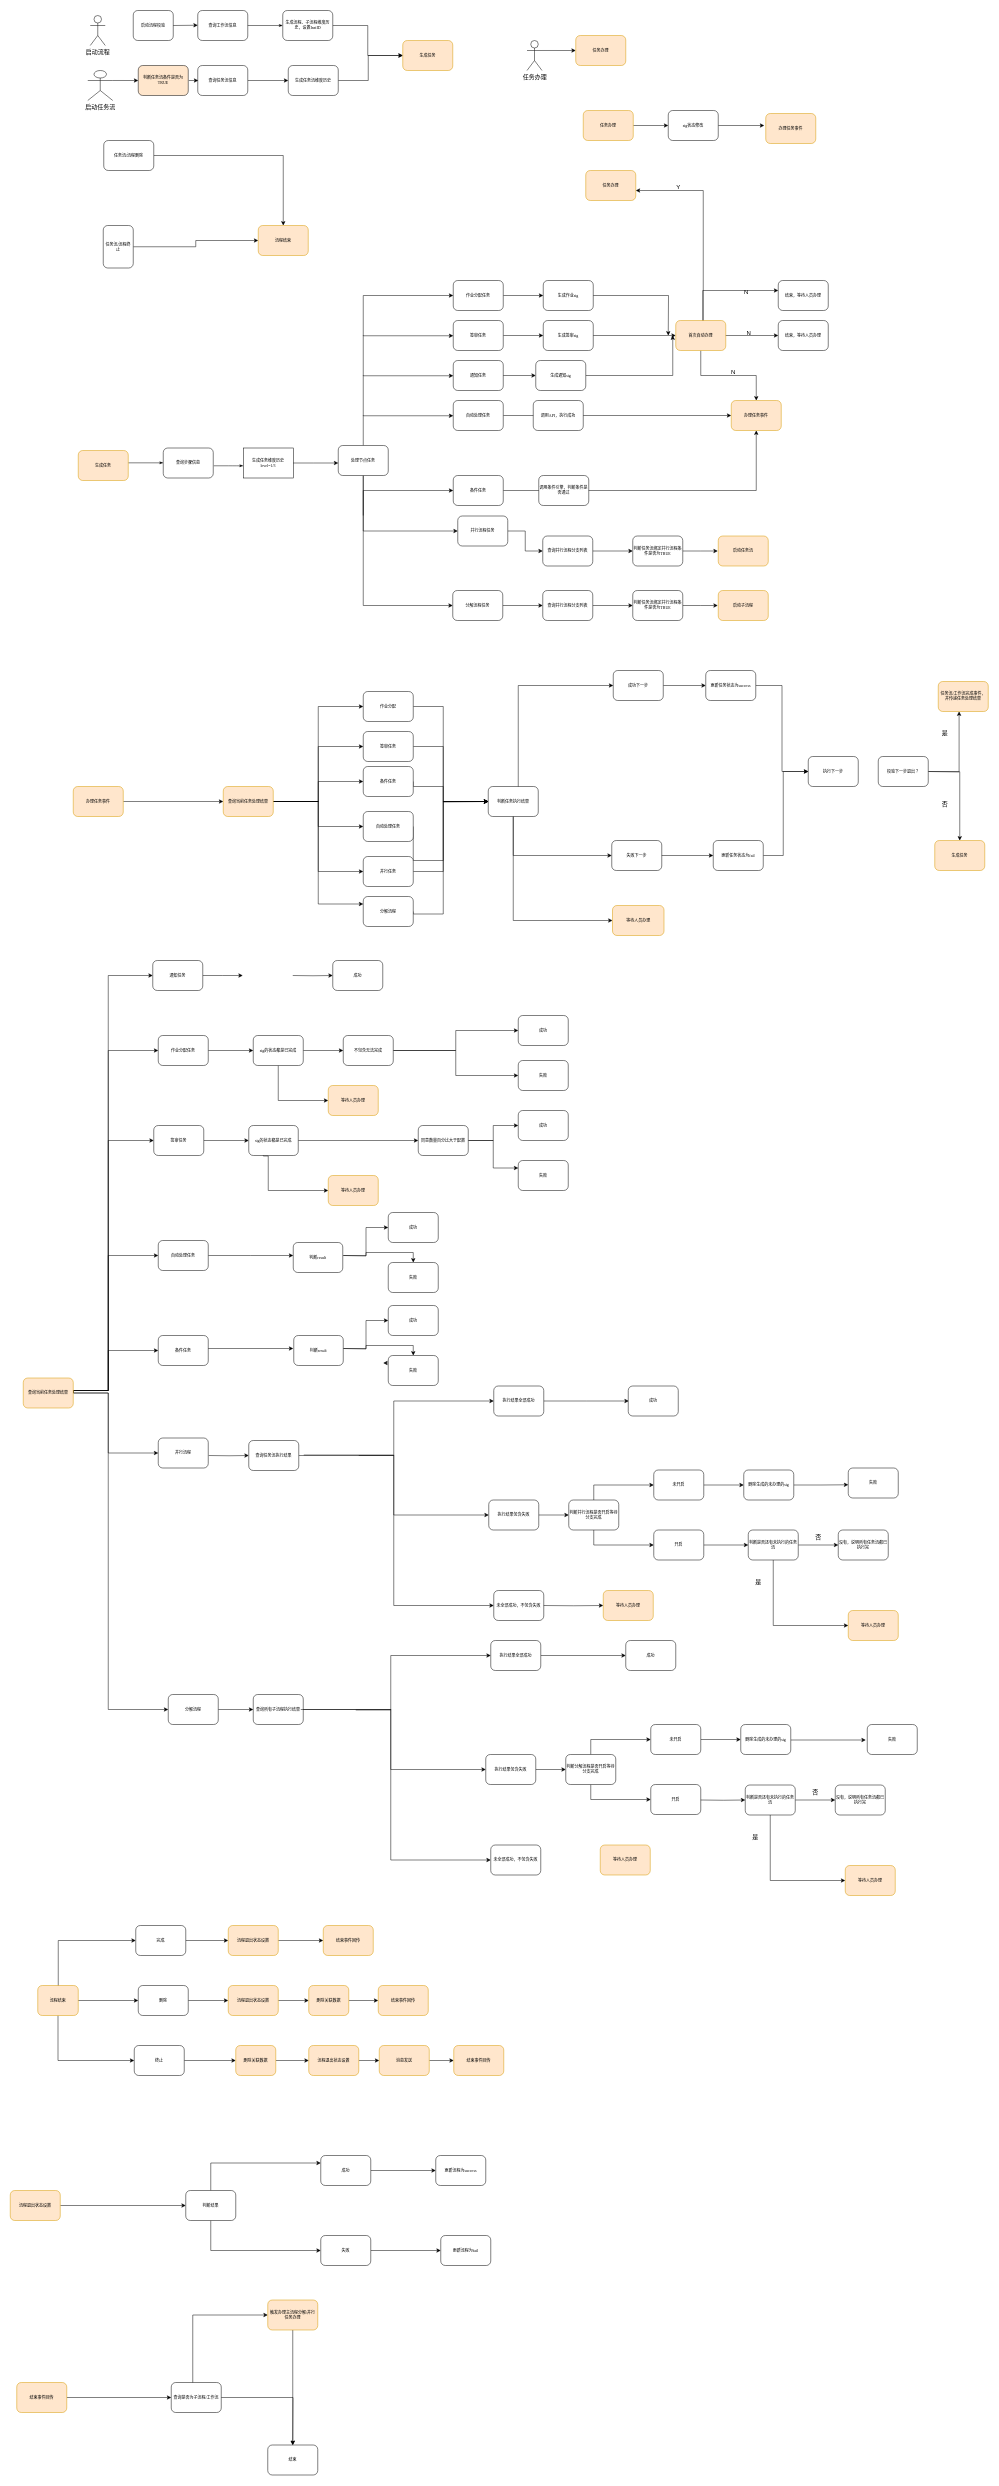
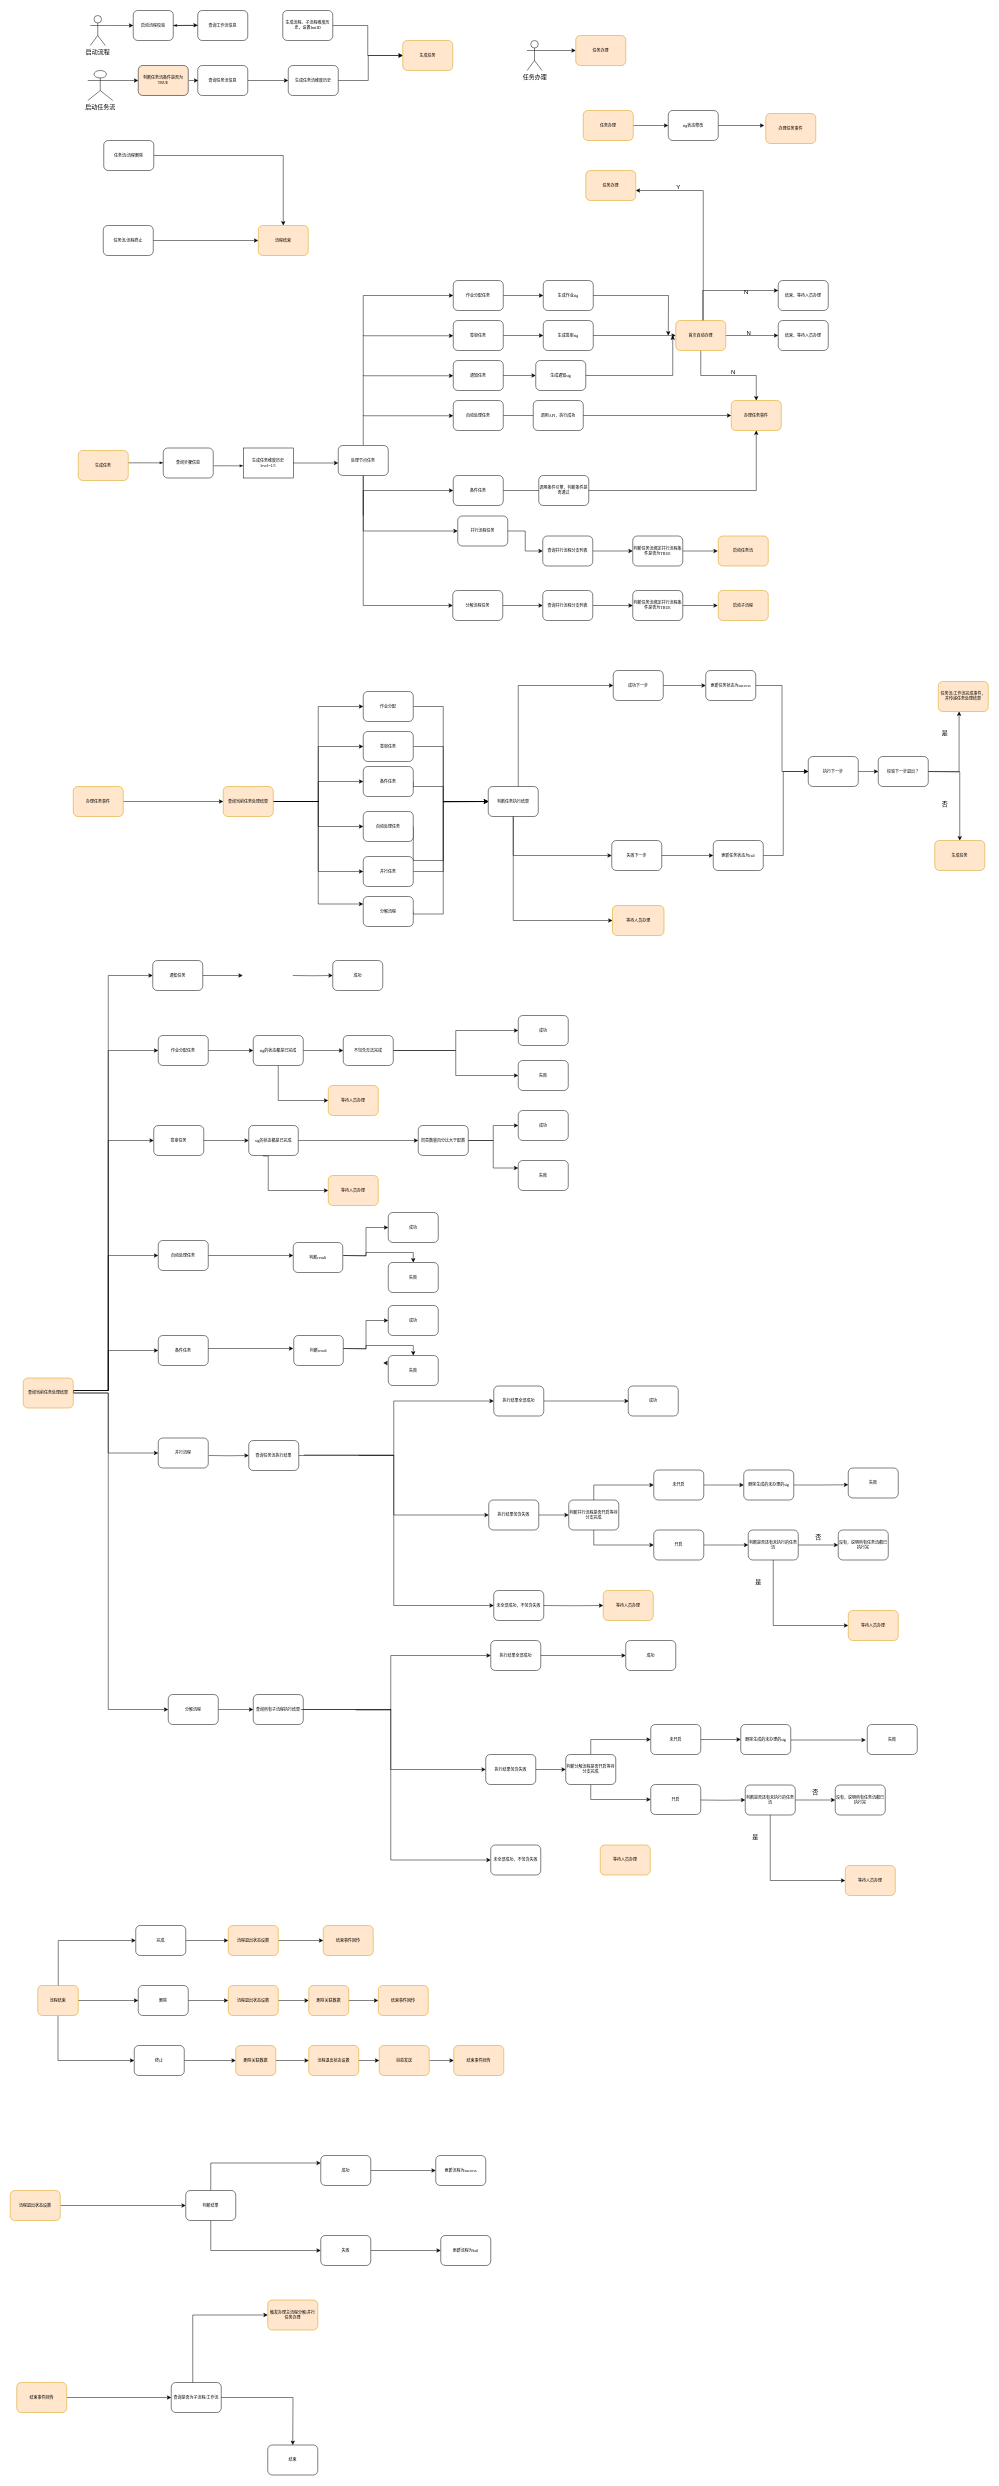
edge "启动流程" -> "启动流程校验": added
edge "查询工作流信息" -> "生成流程、子流程维度历史，设置InstID": now "查询工作流信息" -> "启动流程校验"
node "任务流/流程终止": size 30x43 -> 50x30
edge "执行下一步" -> "校验下一步退出？": added
edge "触发办理主流程分解/并行任务办理" -> "结束": removed
